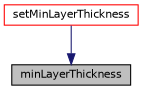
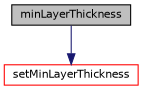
edge "setMinLayerThickness" -> "minLayerThickness": reversed
